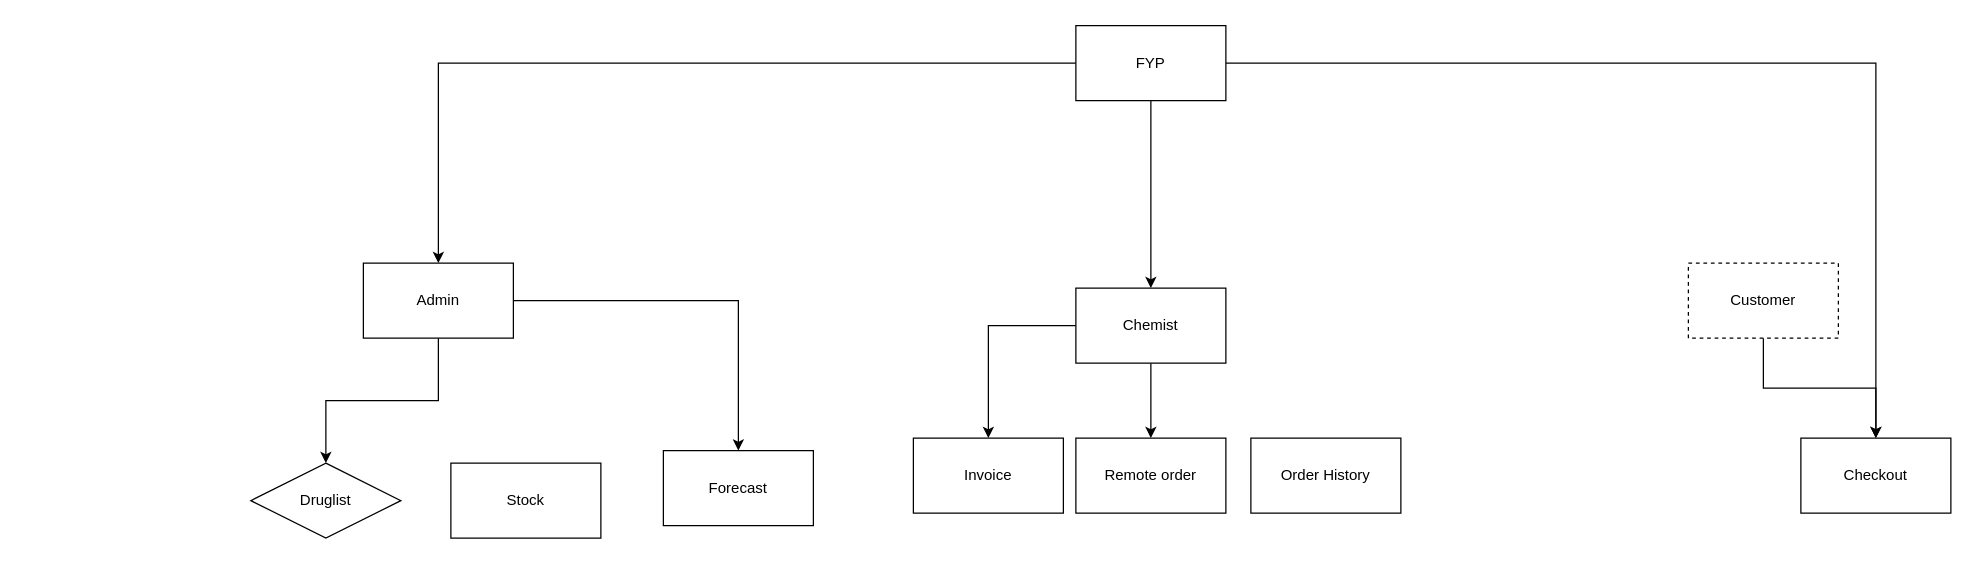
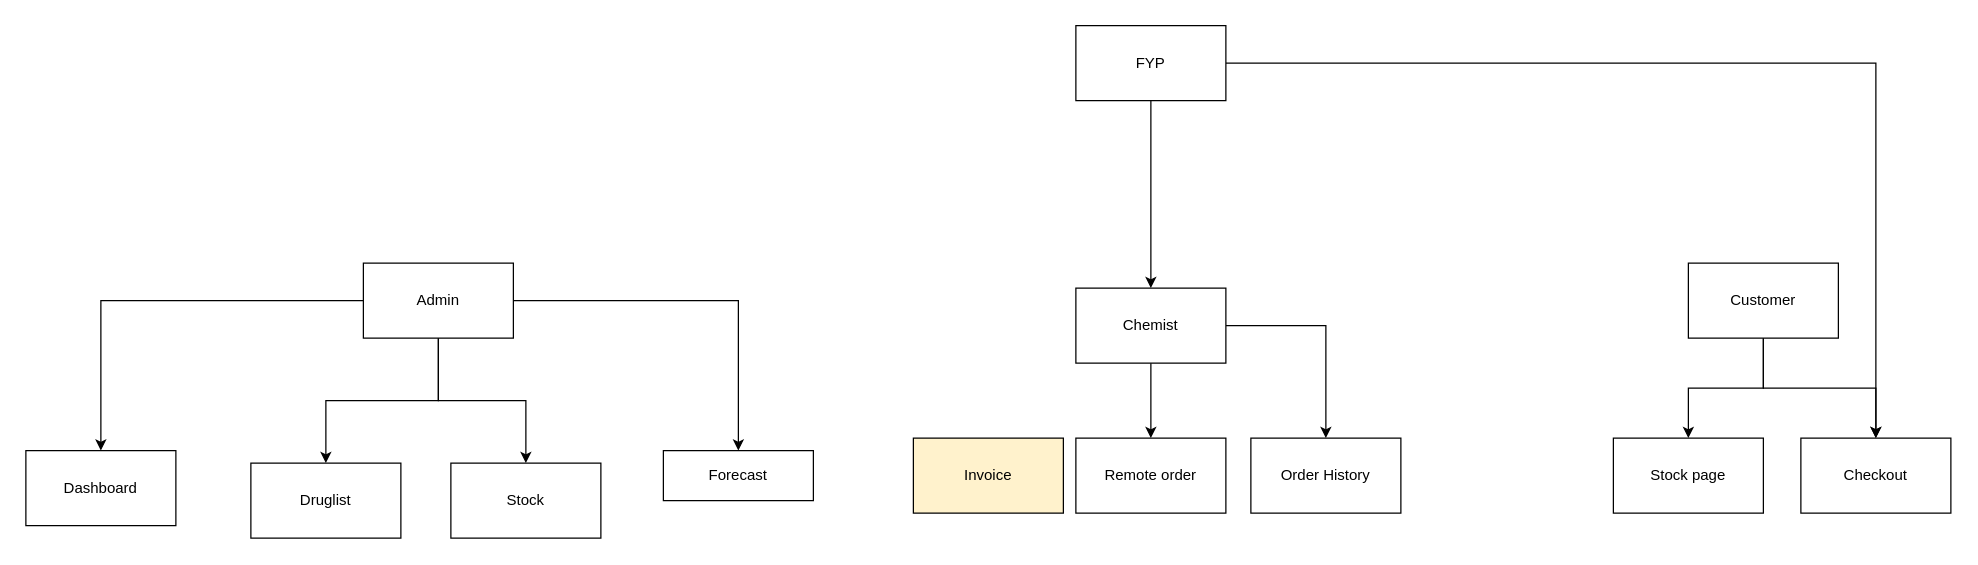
edge "FYP" -> "Admin": removed
edge "Admin" -> "Dashboard": added
node "Customer": style dashed -> solid
edge "Chemist" -> "Order History": added
edge "Chemist" -> "Invoice": removed
edge "Customer" -> "Stock page": added
edge "Admin" -> "Stock": added
node "Invoice": fillcolor #ffffff -> #fff2cc
node "Stock page": added
node "Dashboard": added
node "Forecast": size 150x75 -> 150x50
node "Druglist": shape diamond -> rectangle
